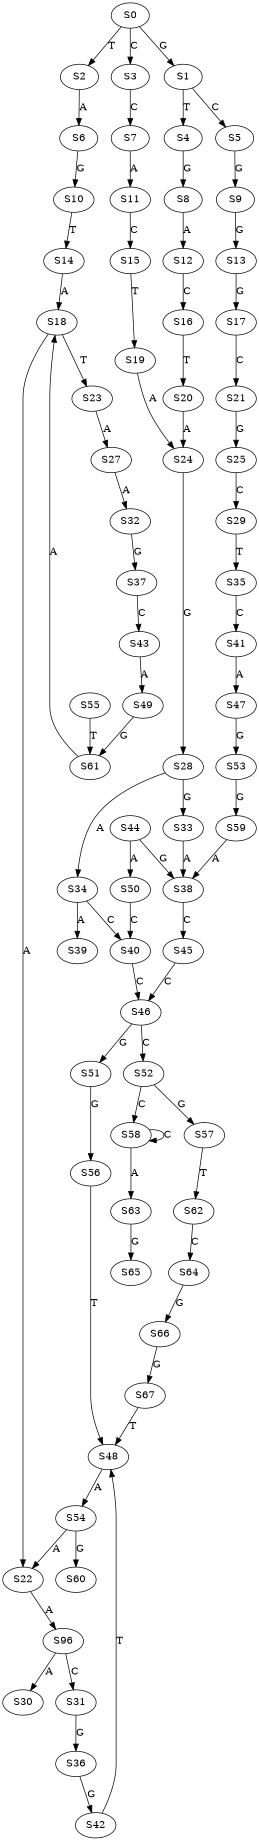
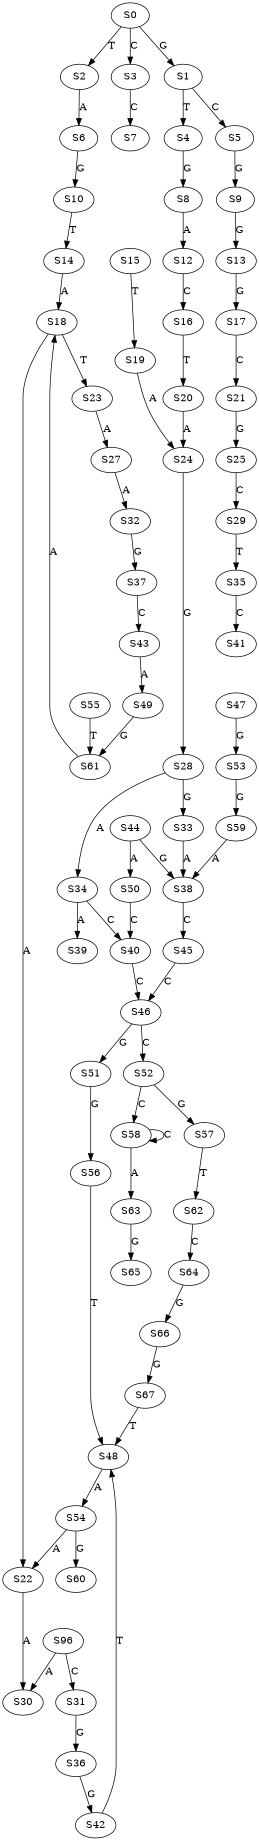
node "S11": removed
edge "S41" -> "S47": removed, label "A"
edge "S22" -> "S96": now "S22" -> "S30"
